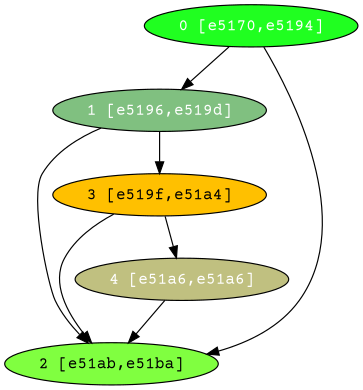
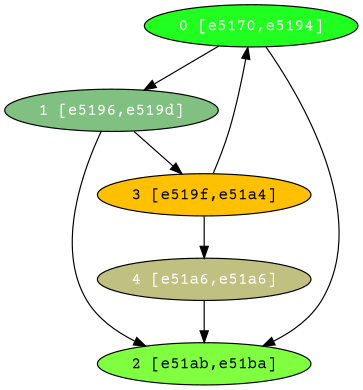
edge "3 [e519f,e51a4]" -> "2 [e51ab,e51ba]": now "3 [e519f,e51a4]" -> "0 [e5170,e5194]"
